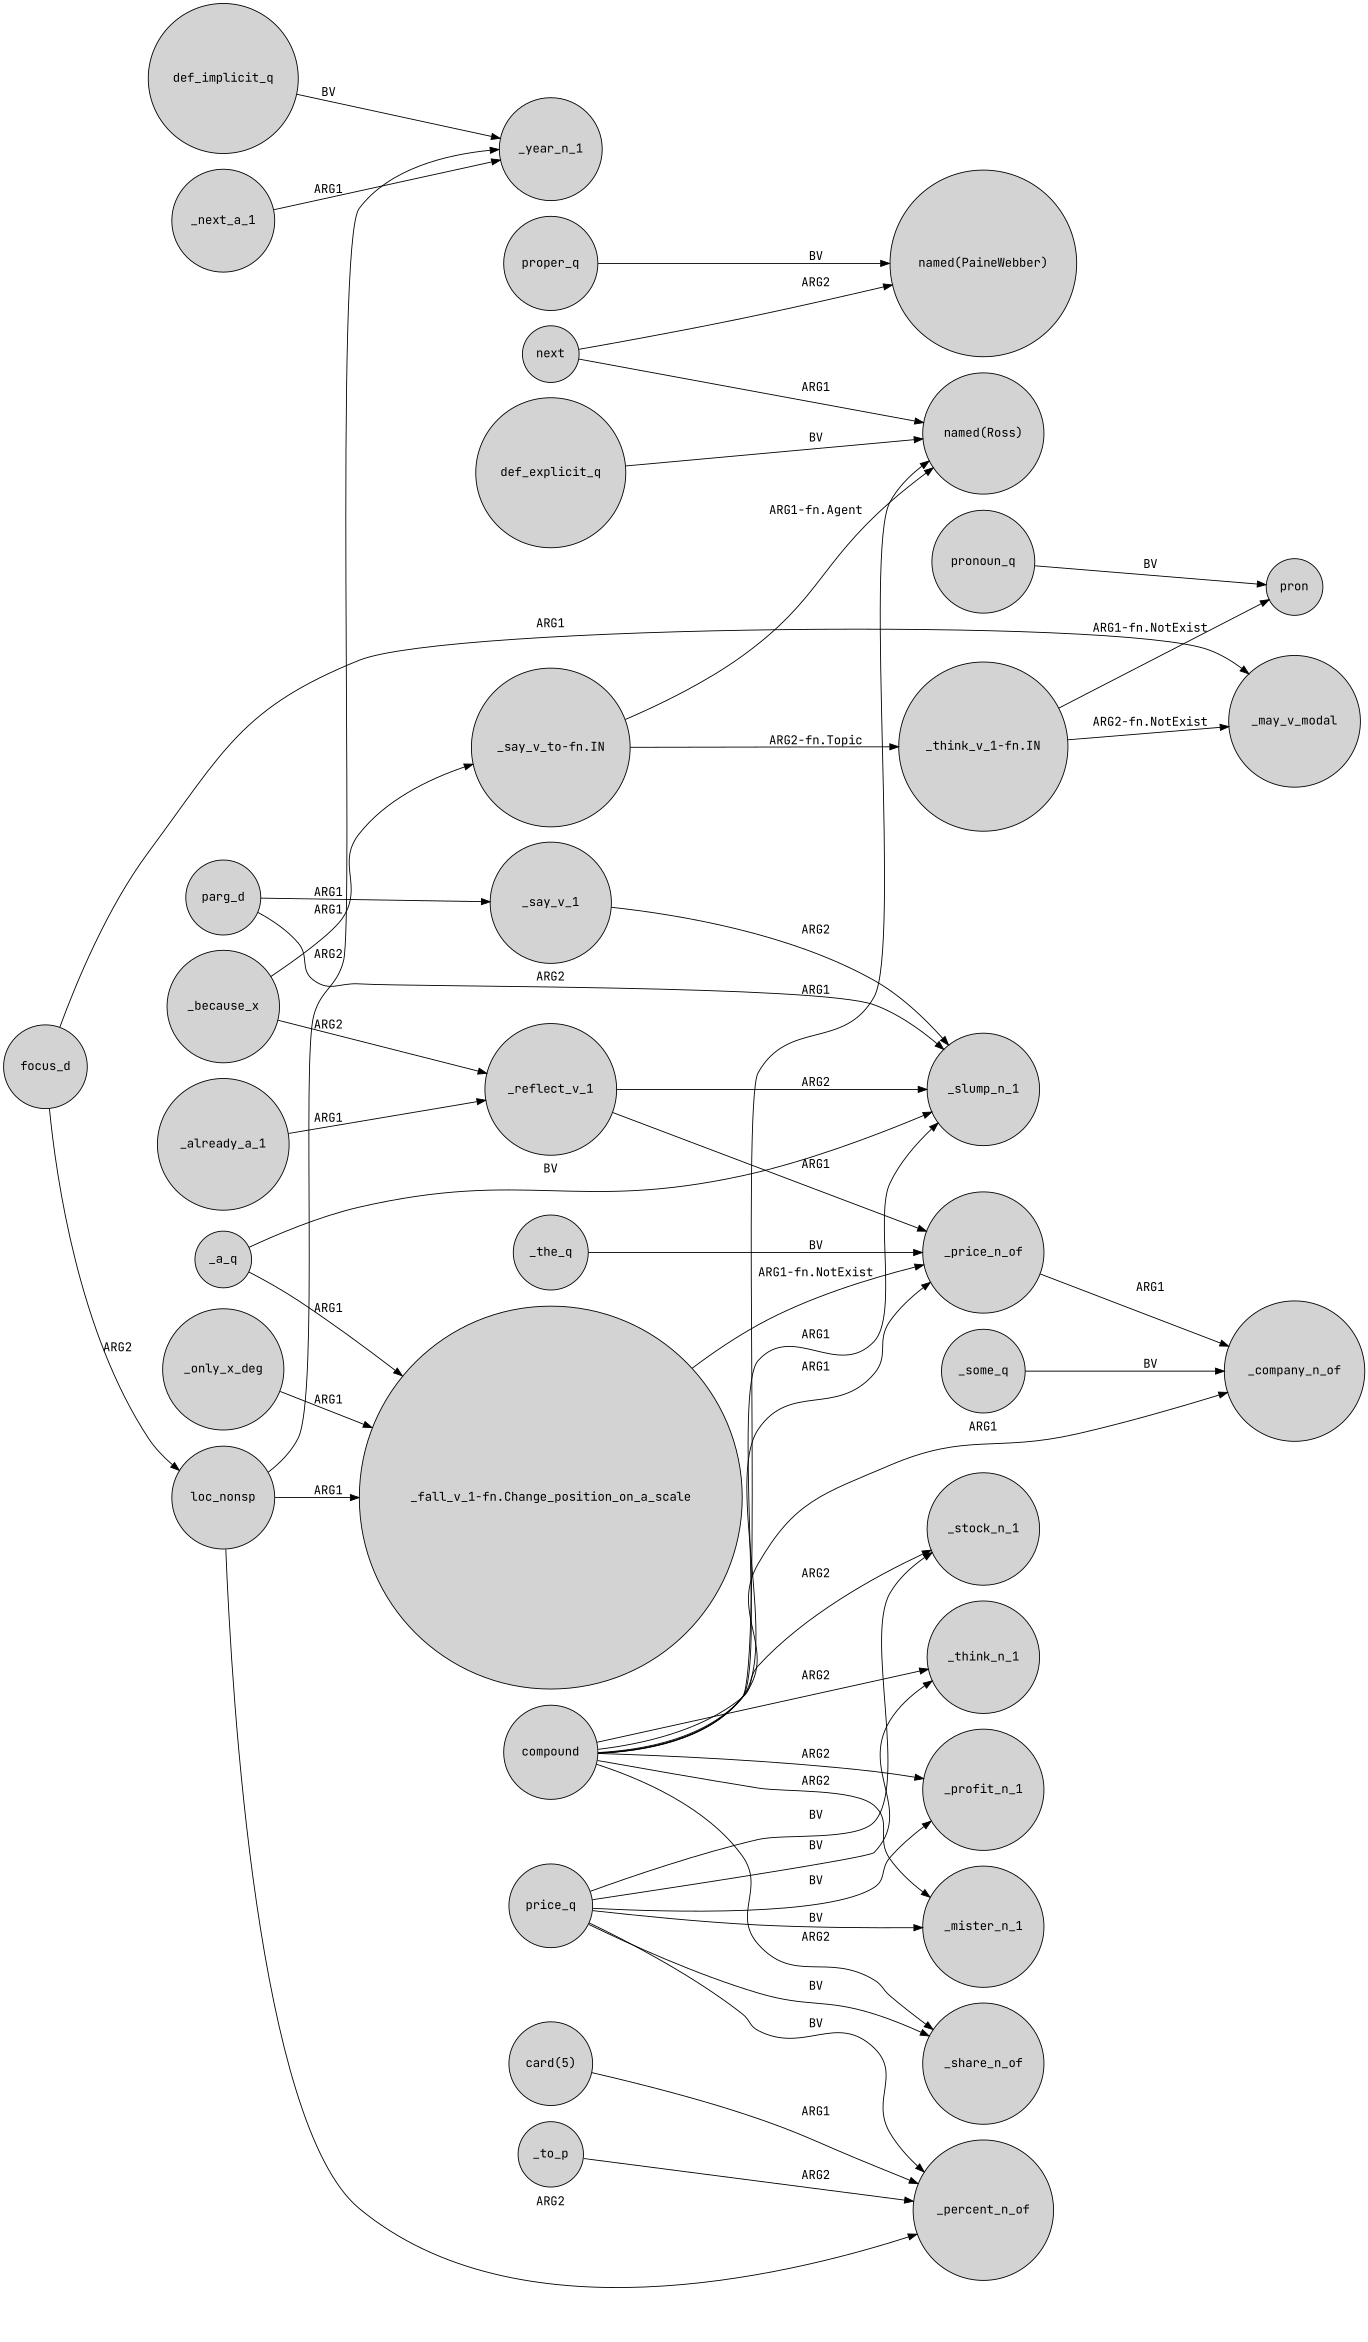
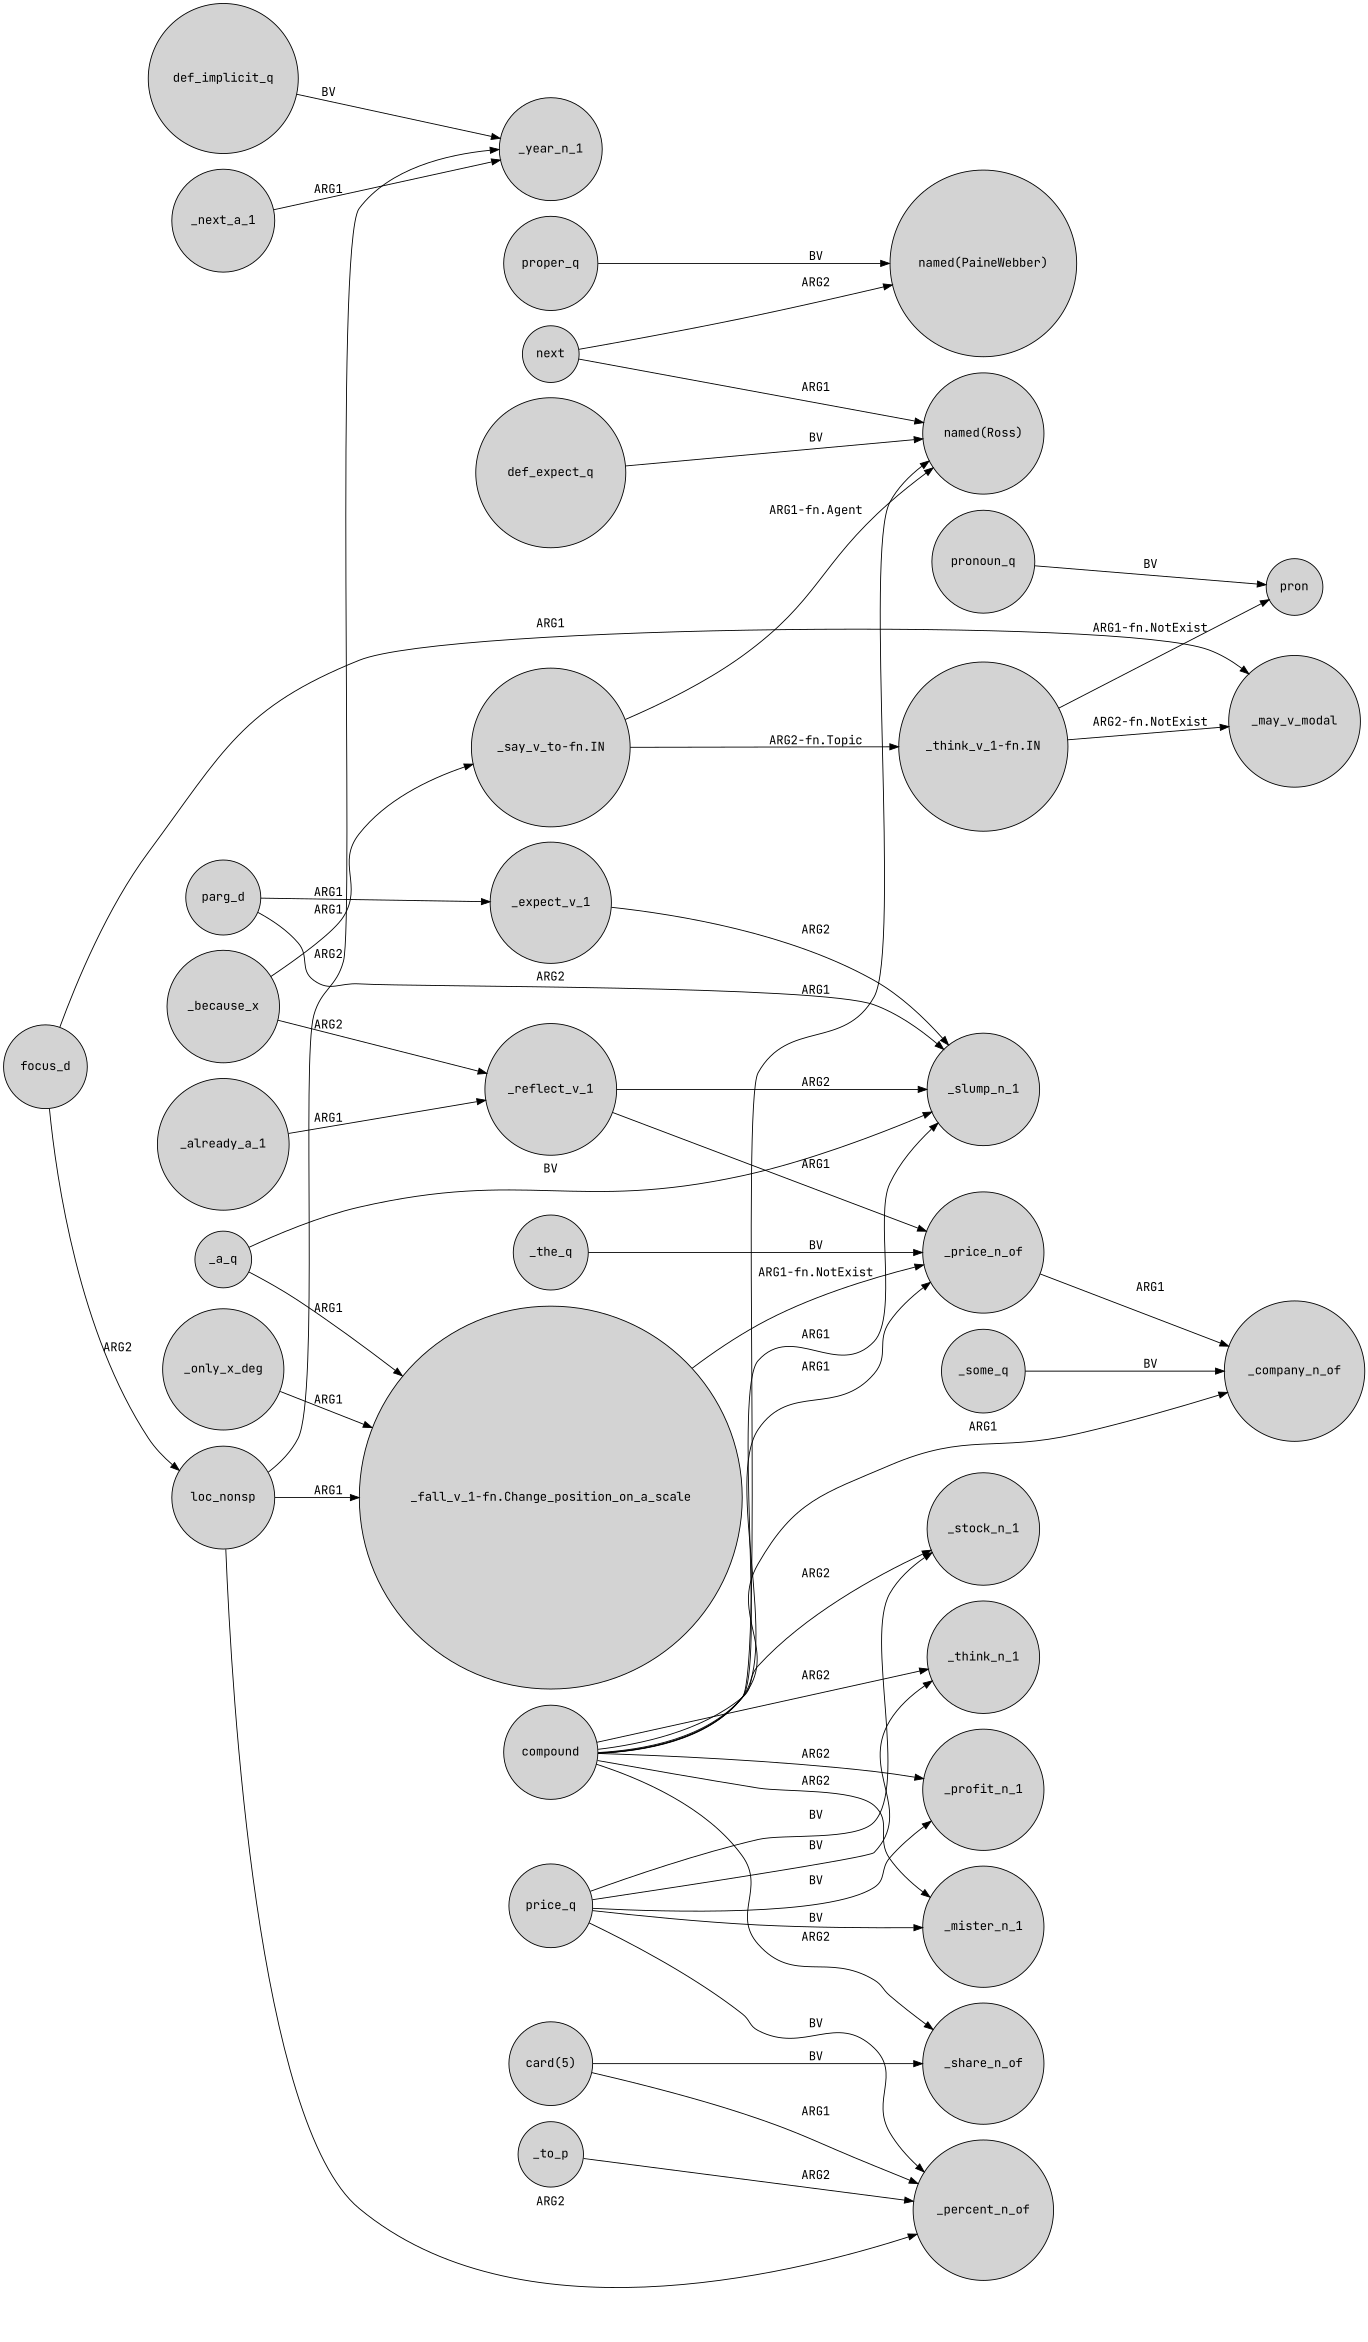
node "def_explicit_q": label "def_explicit_q" -> "def_expect_q"
node "_say_v_1": label "_say_v_1" -> "_expect_v_1"
edge "price_q" -> "_share_n_of": now "card(5)" -> "_share_n_of"
